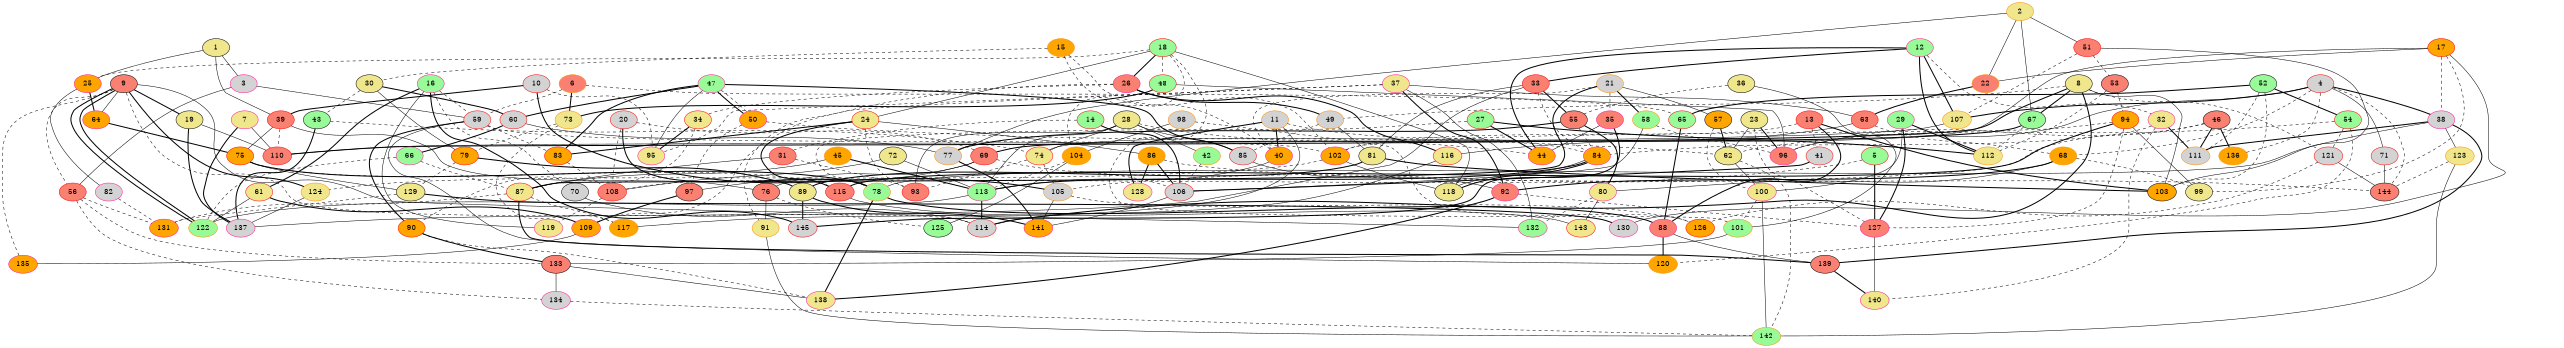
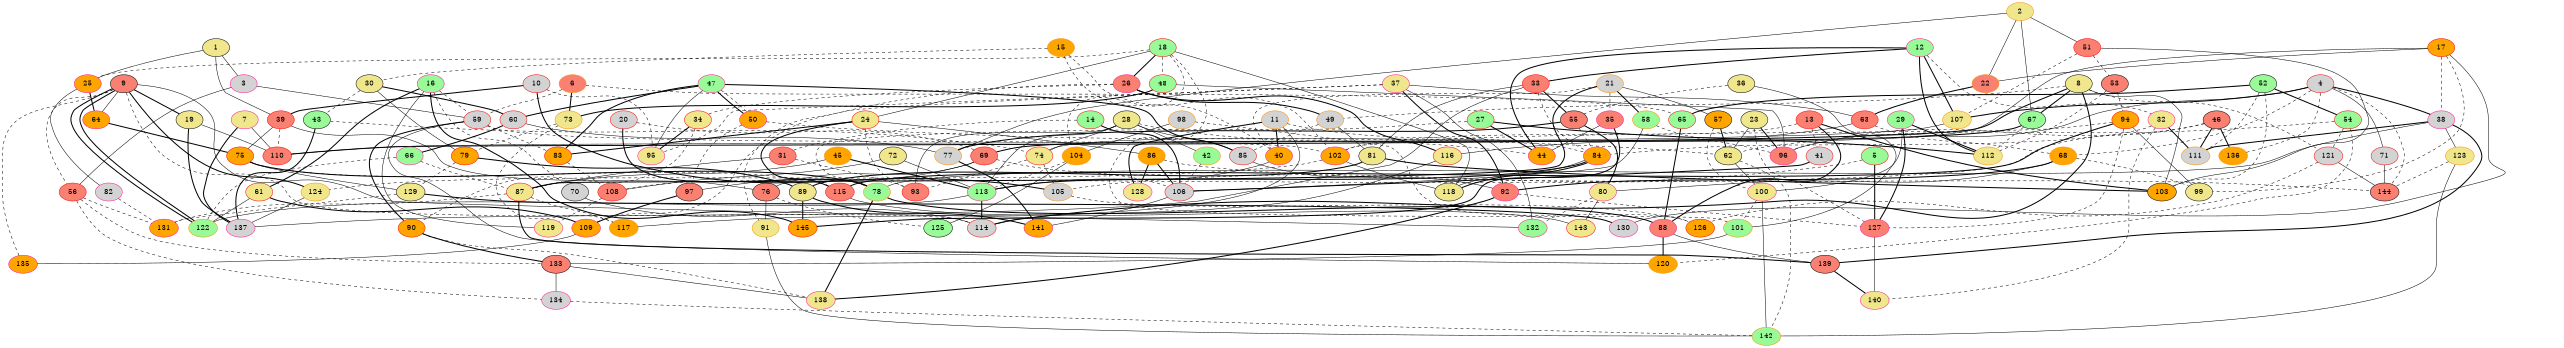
edge "20" -- "108": removed
edge "105" -- "141": removed
node "145": fillcolor lightgrey -> orange
